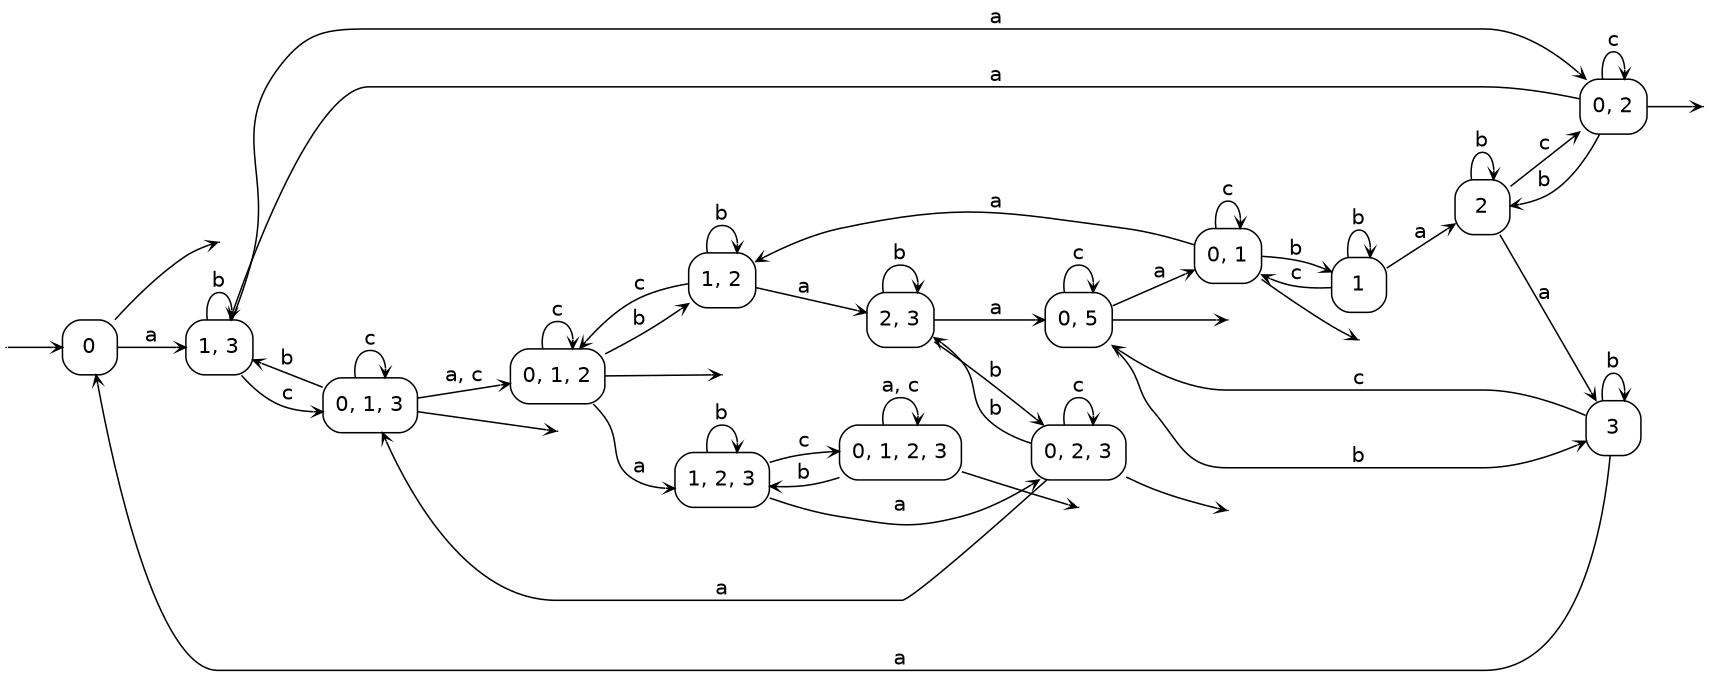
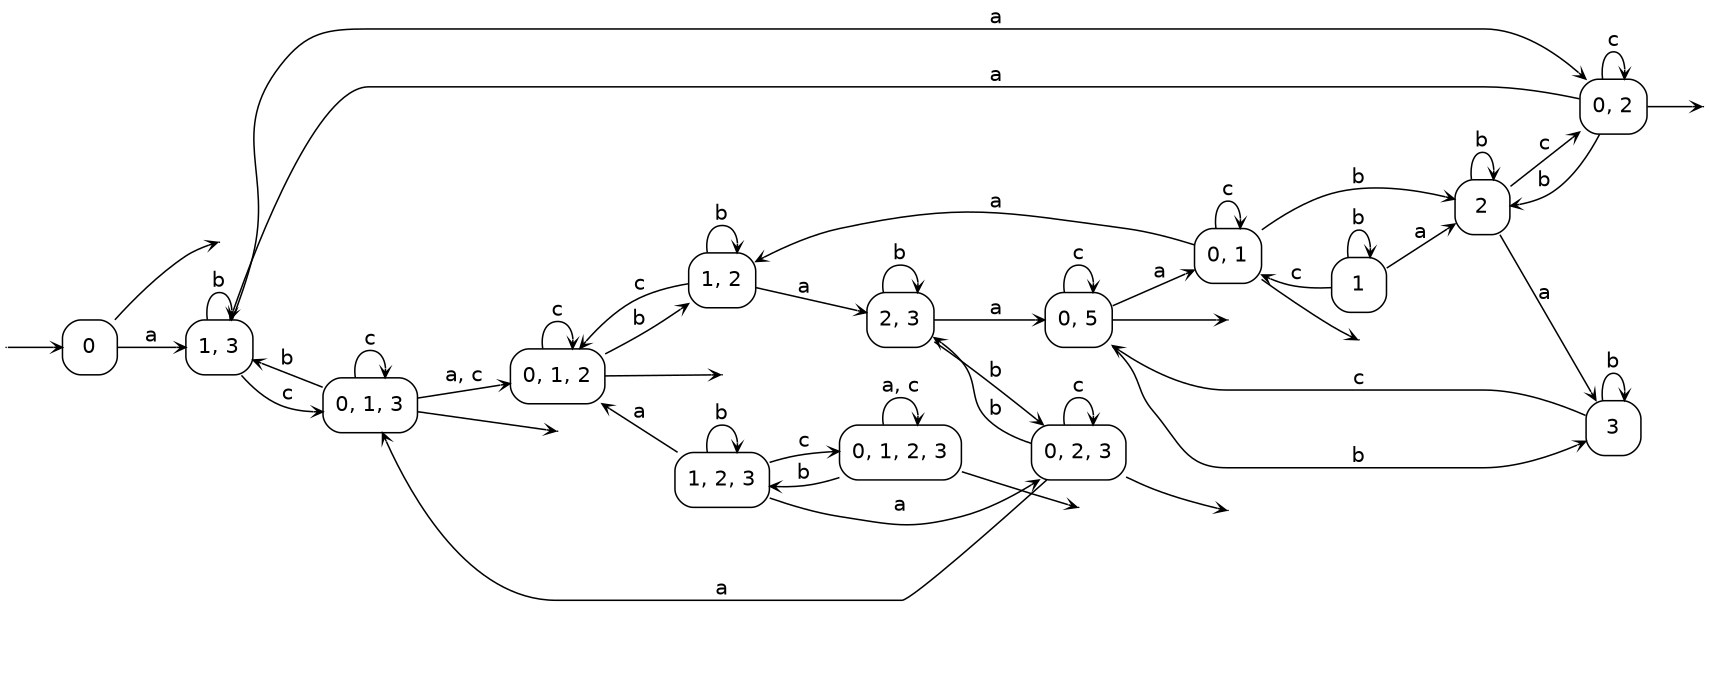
edge "0, 1" -> "1": now "0, 1" -> "2"
edge "0, 1, 2" -> "1, 2, 3": reversed
edge "3" -> "0": removed, label "a"
